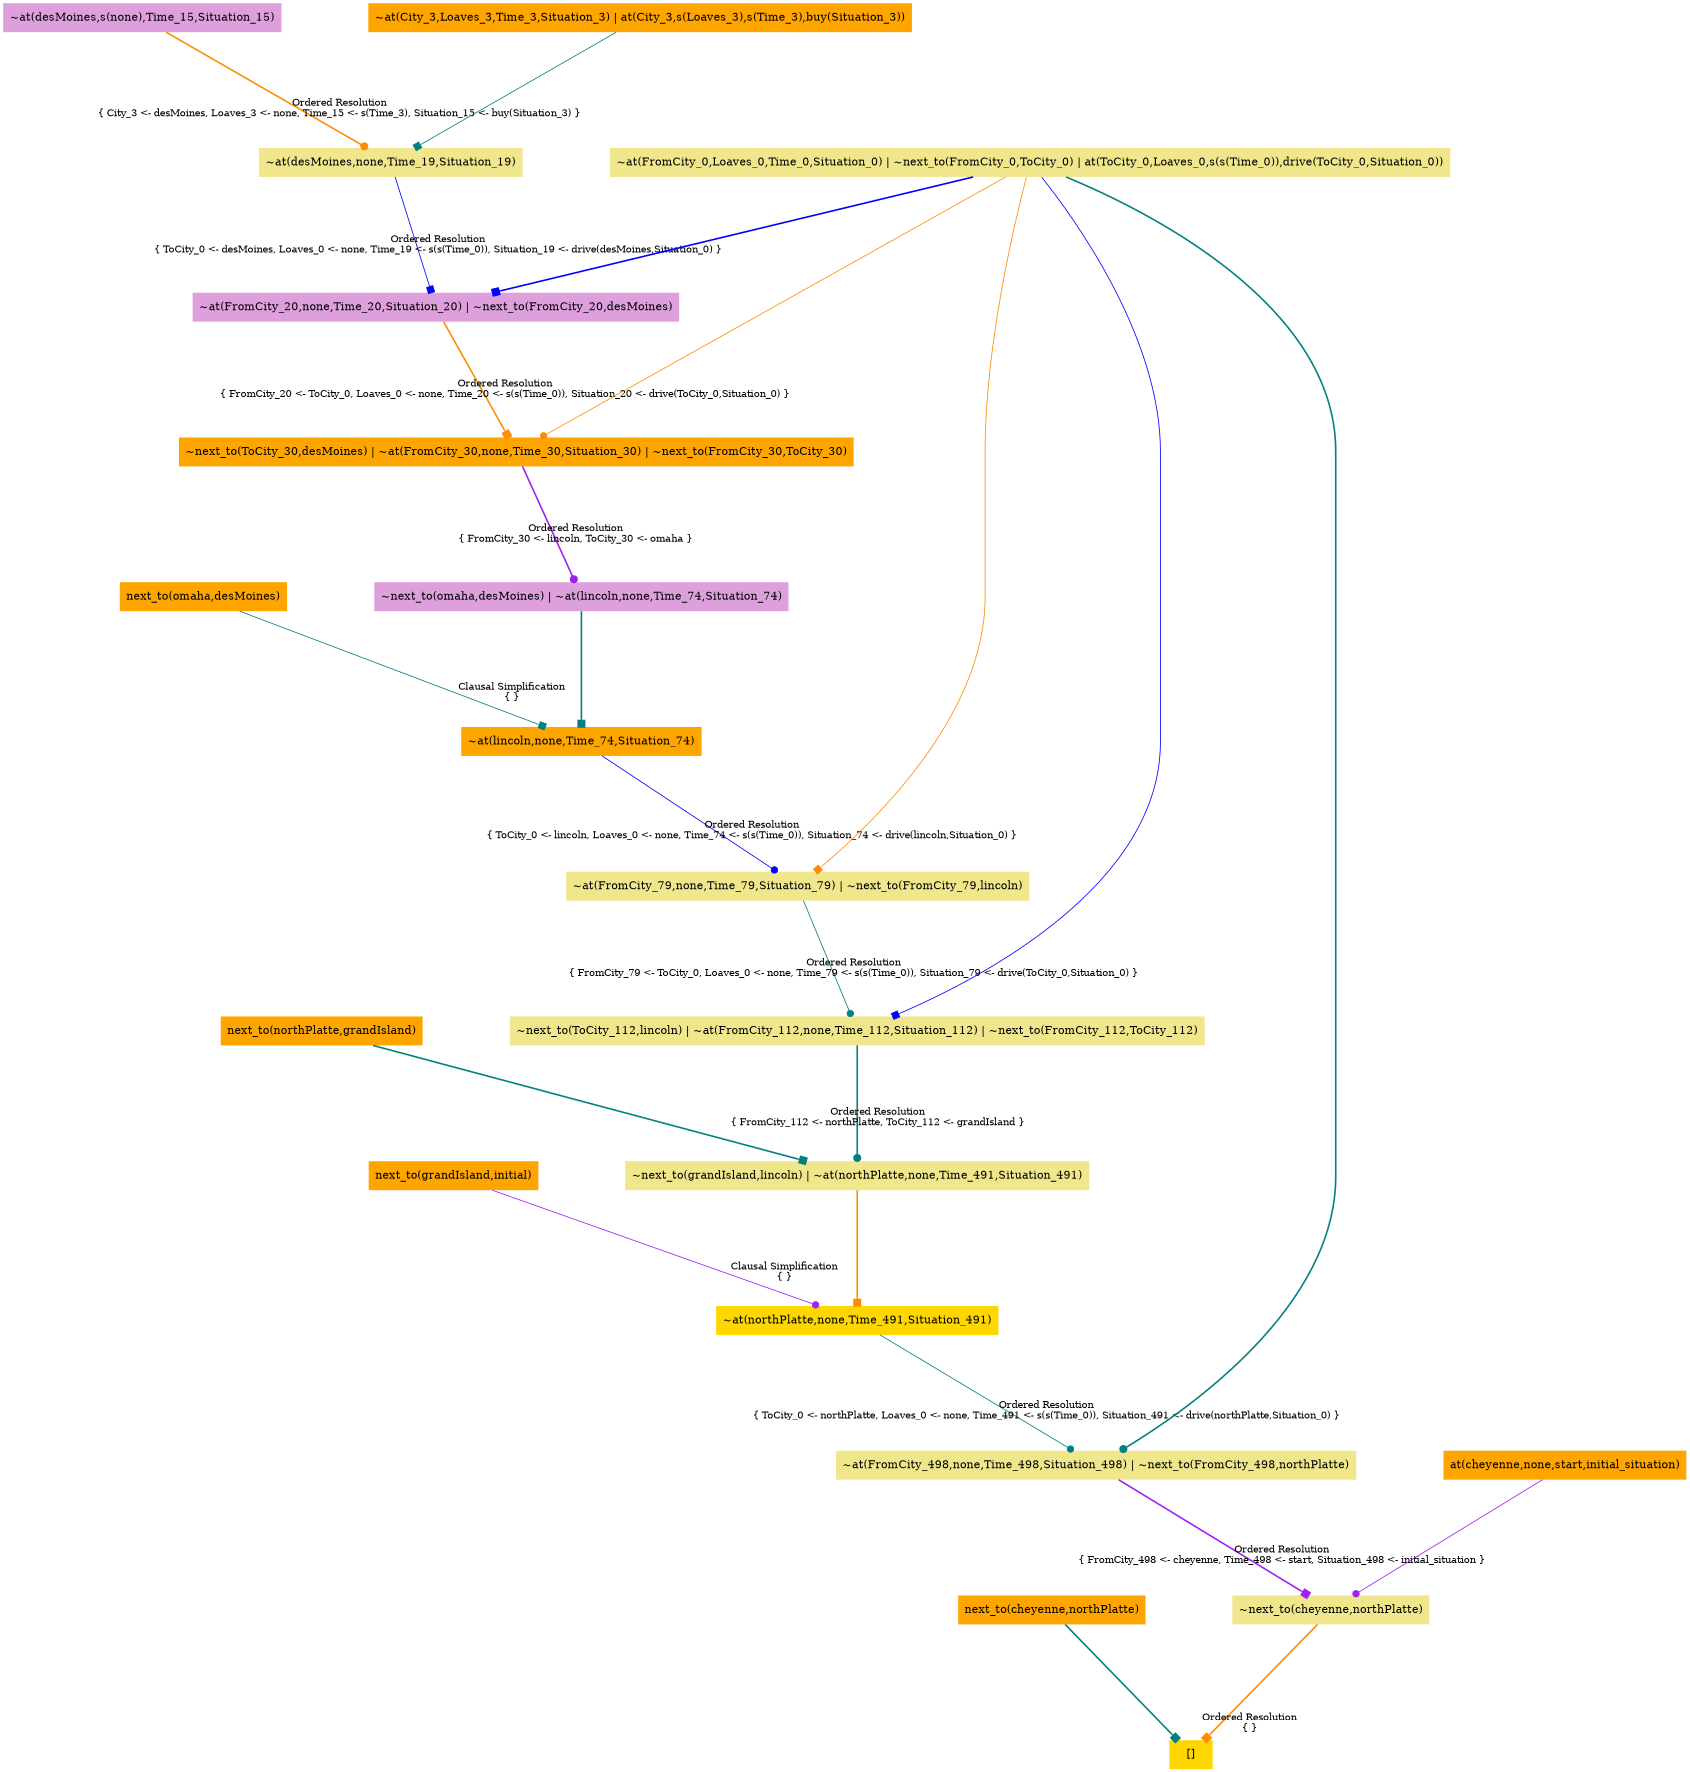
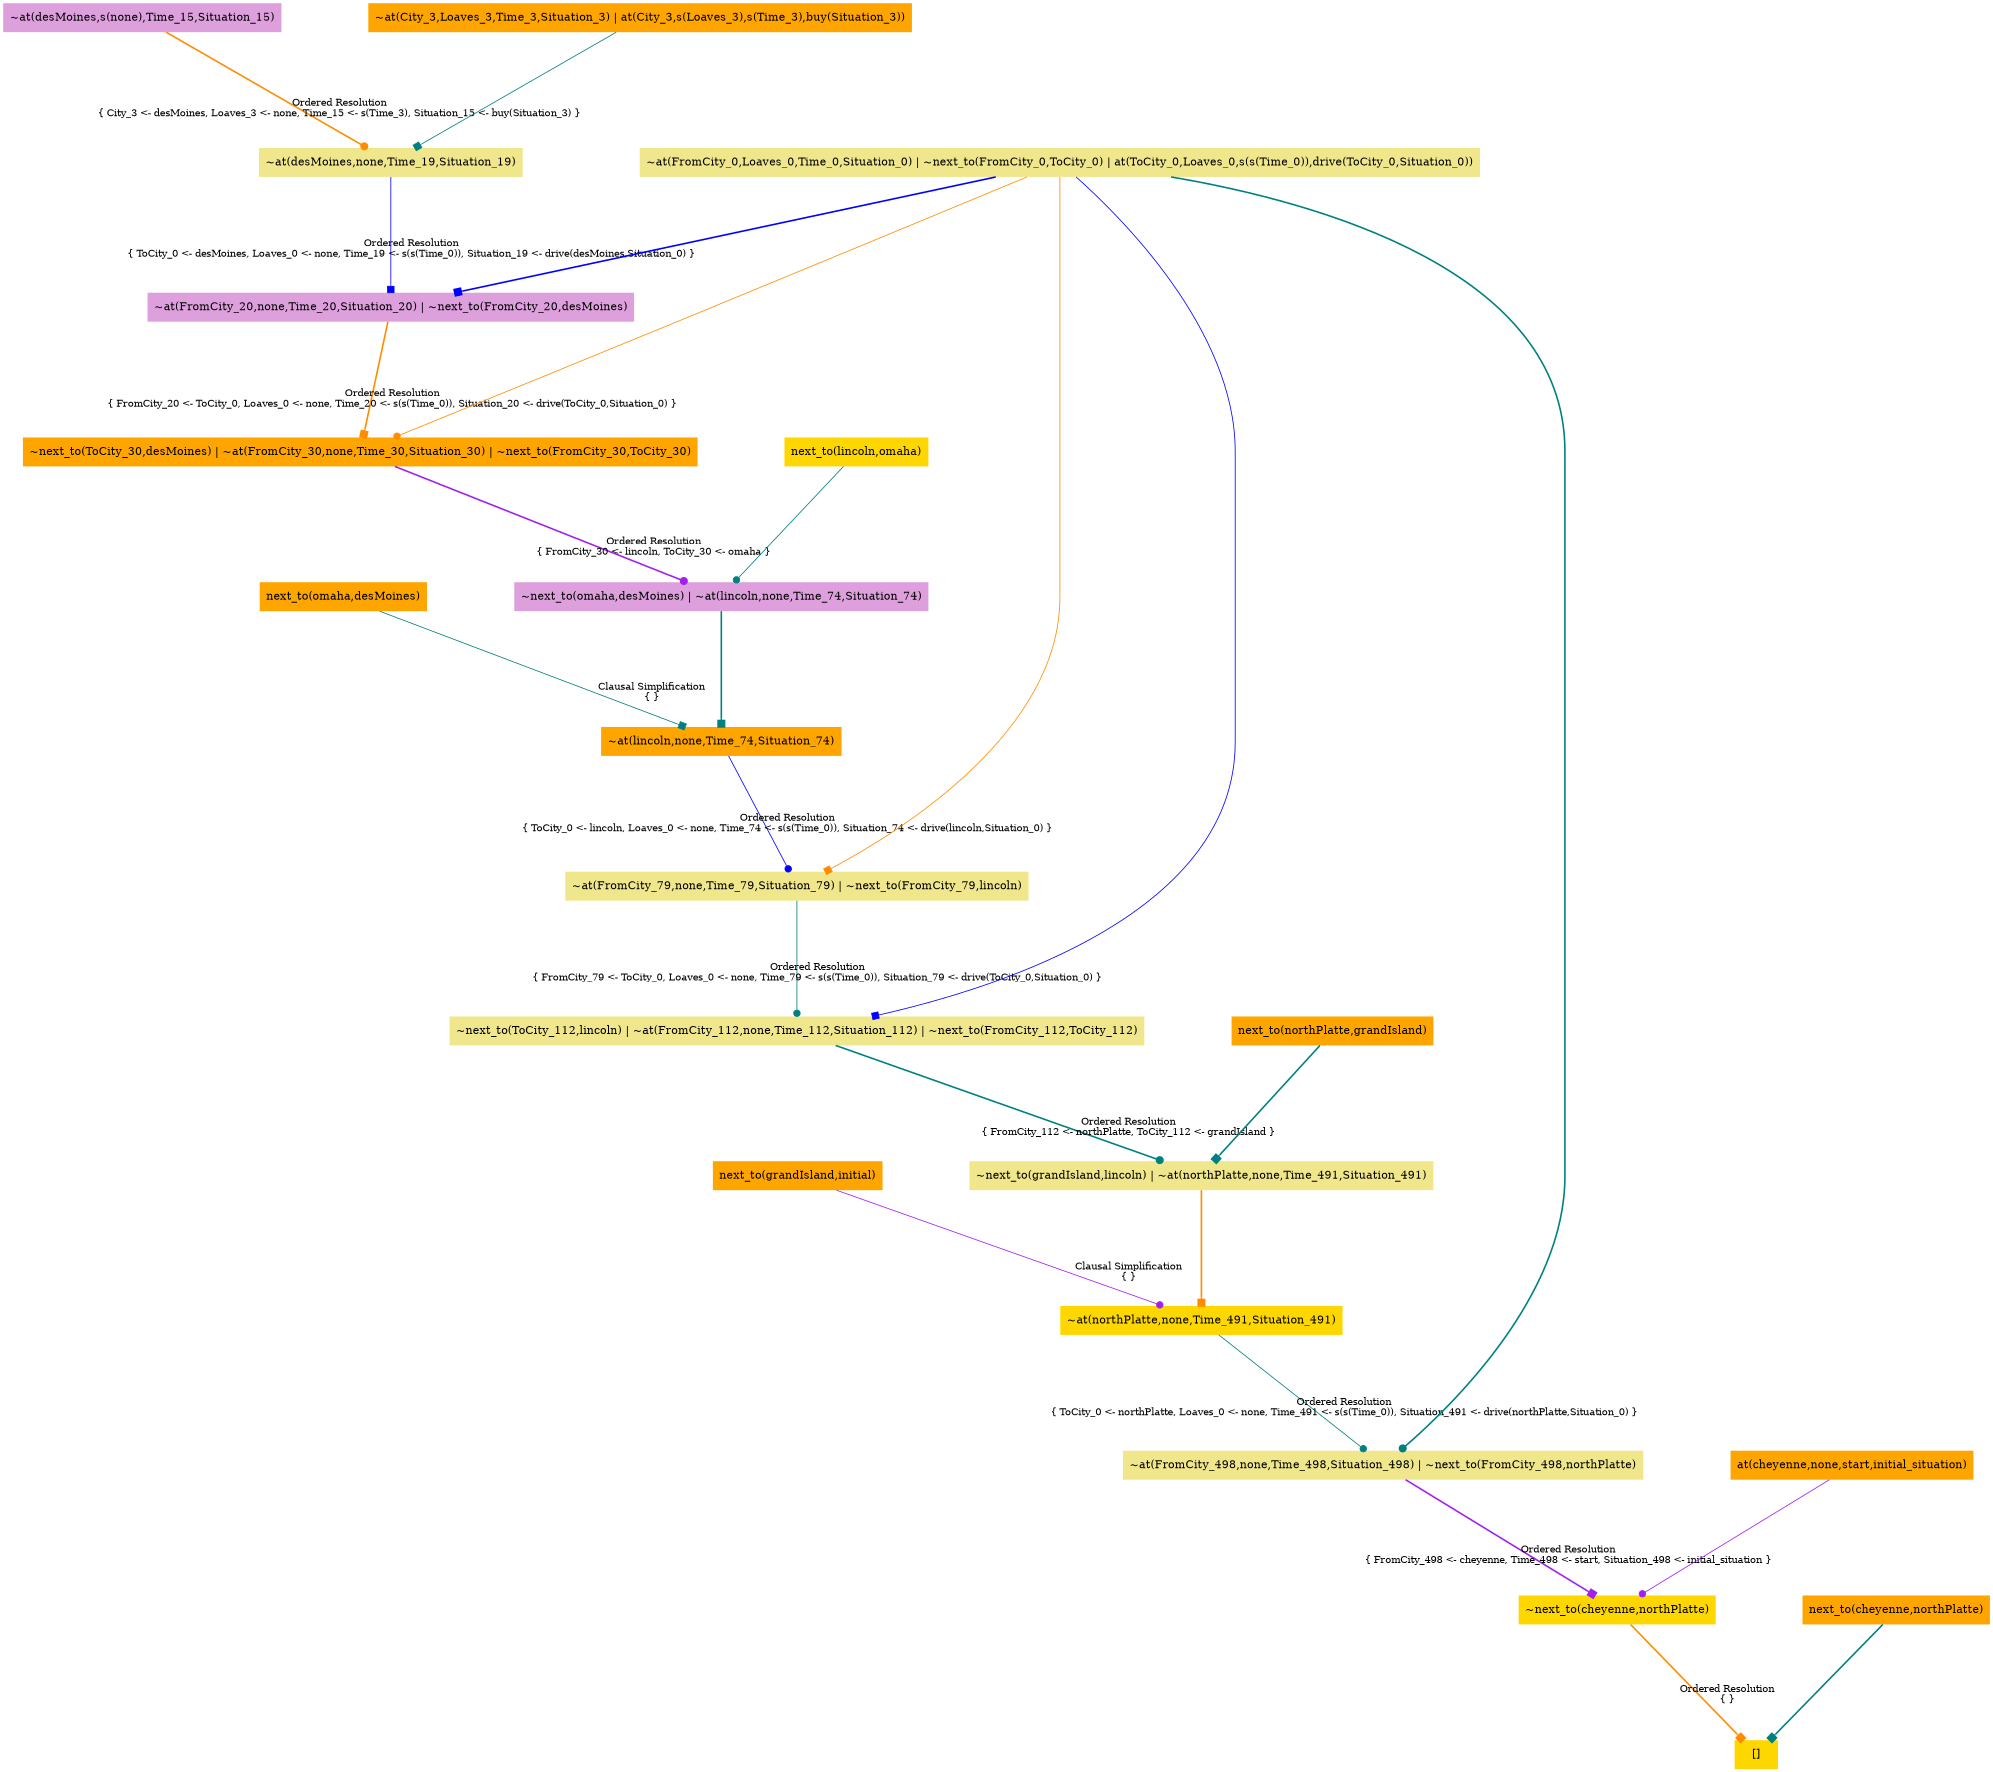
node "next_to(lincoln,omaha)": added
node "~next_to(cheyenne,northPlatte)": fillcolor khaki -> gold
